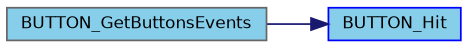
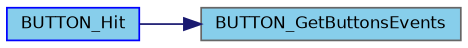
edge "BUTTON_GetButtonsEvents" -> "BUTTON_Hit": reversed
